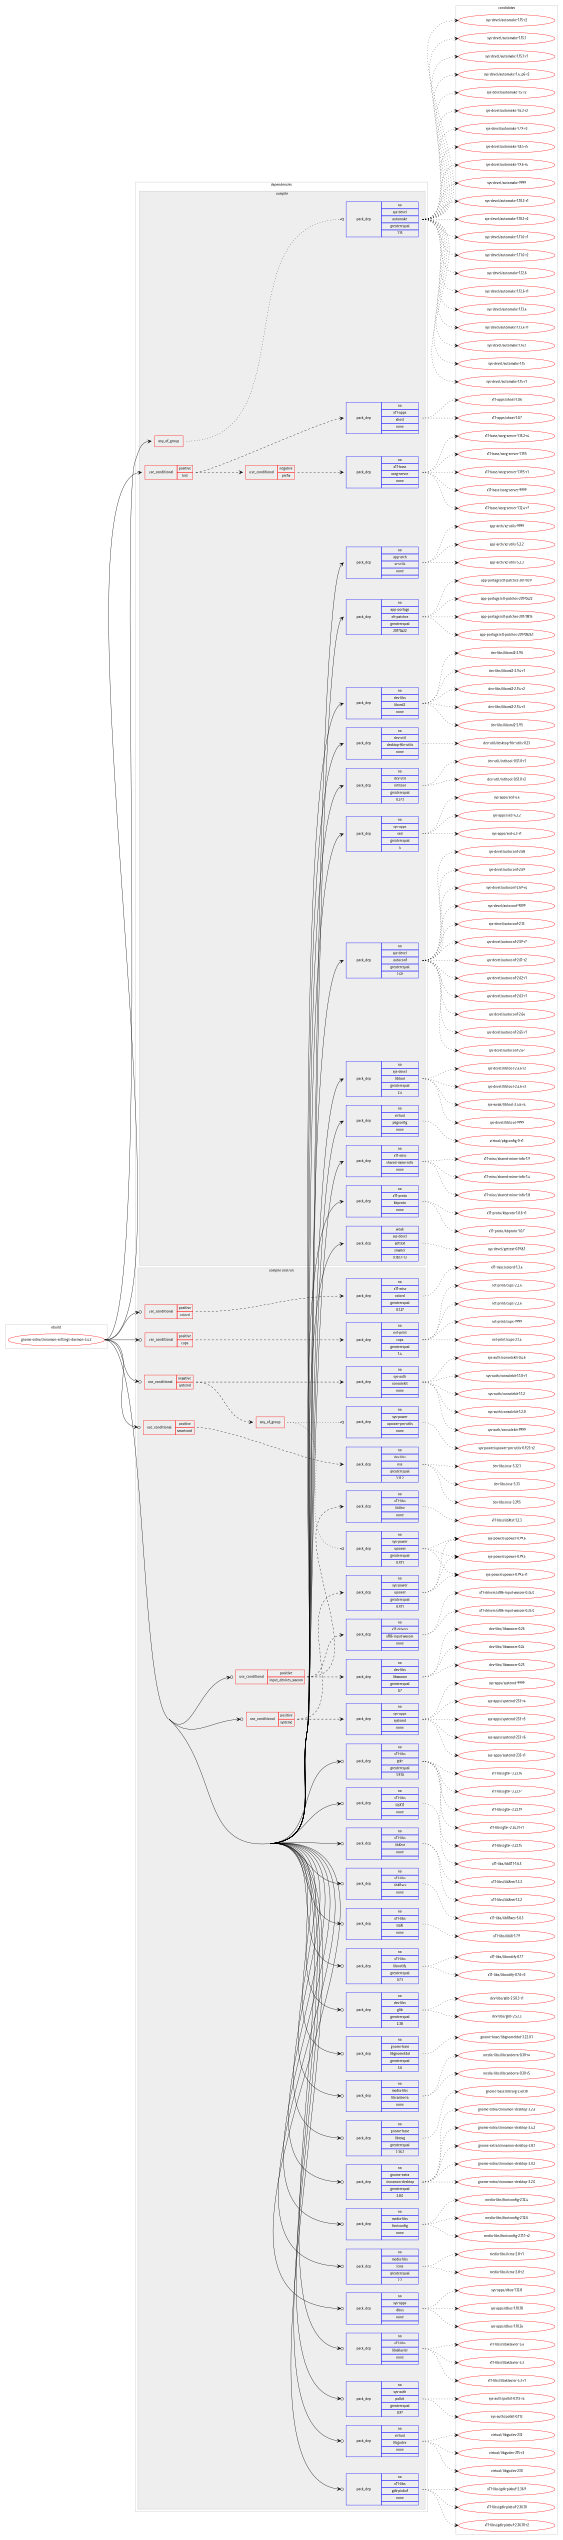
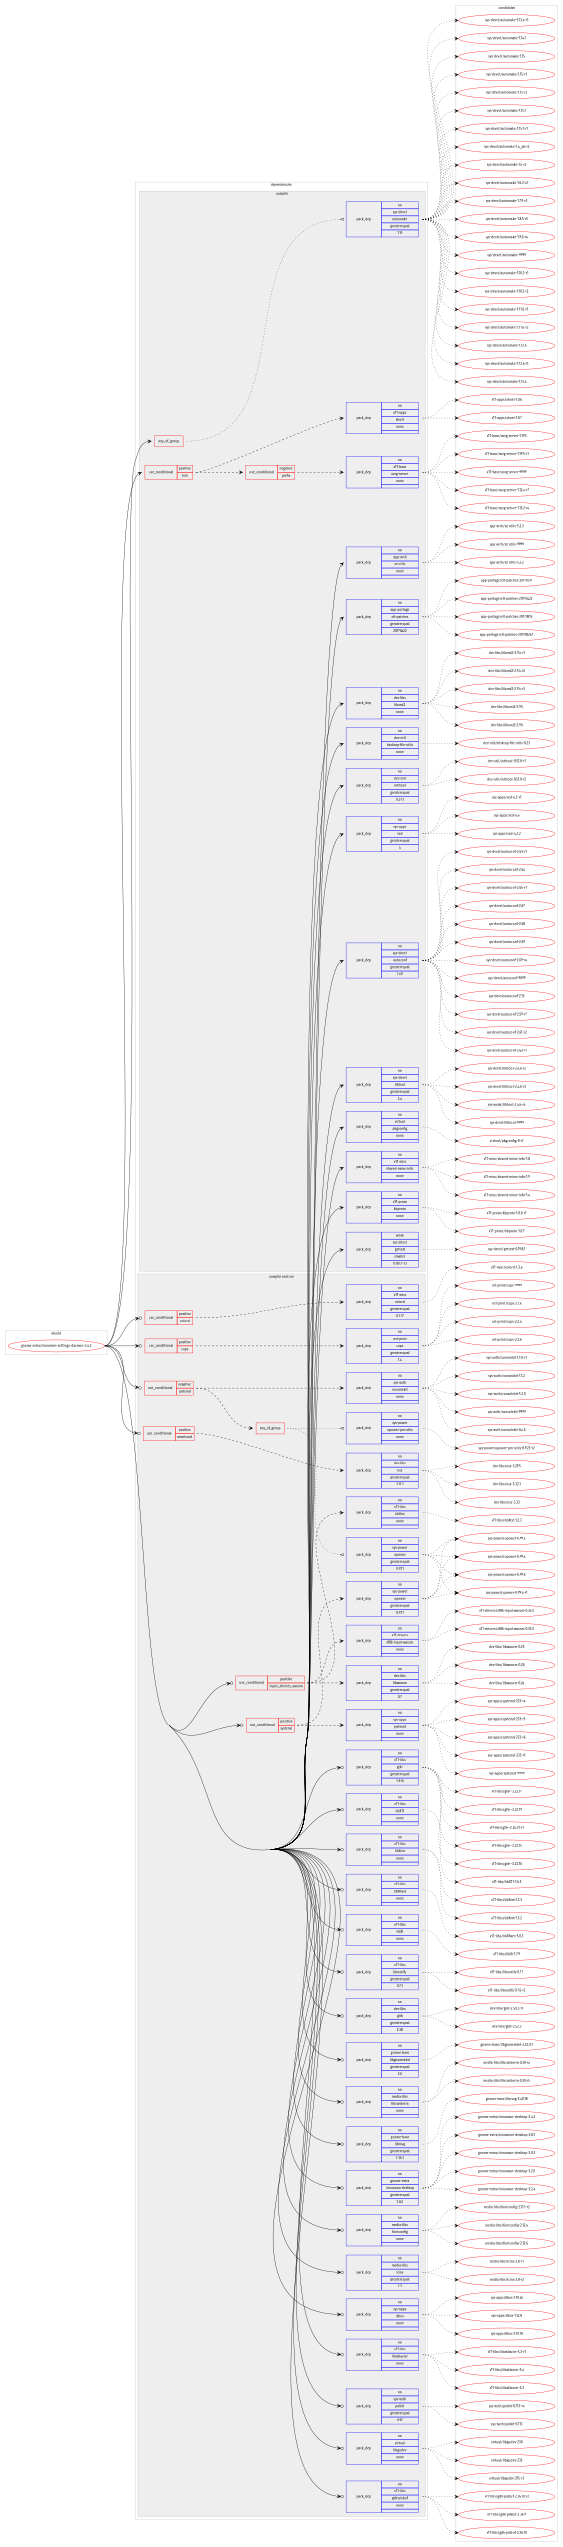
node "sys-power/upower-0.99.4": added
